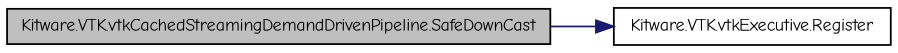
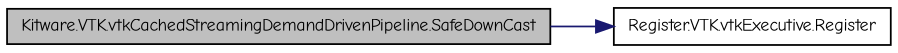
node "Kitware.VTK.vtkExecutive.Register": label "Kitware.VTK.vtkExecutive.Register" -> "Register.VTK.vtkExecutive.Register"
